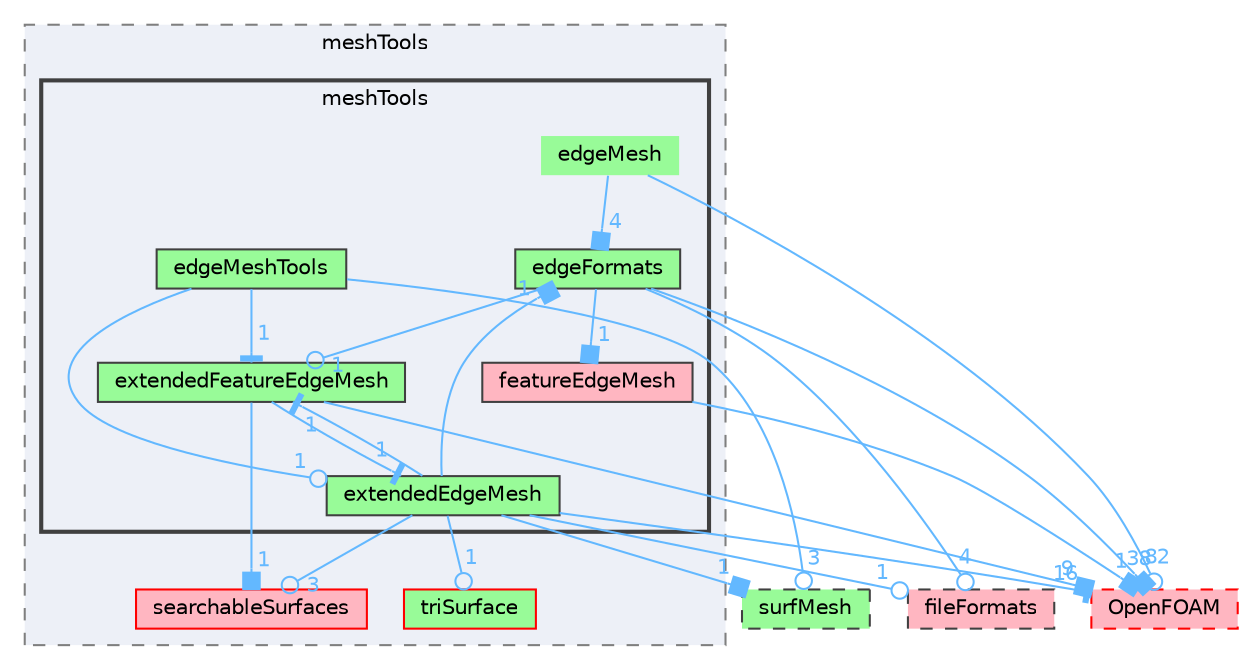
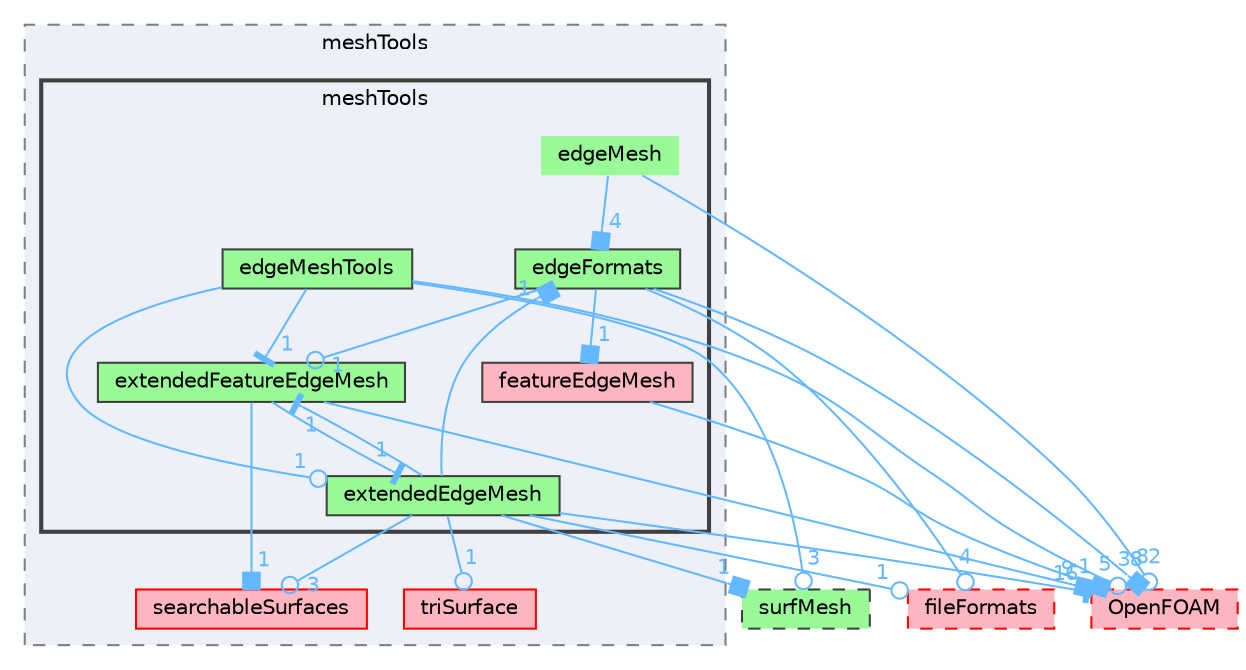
edge "edgeMeshTools" -> "OpenFOAM": added
node "triSurface": fillcolor palegreen -> lightpink
node "fileFormats": color grey25 -> red
